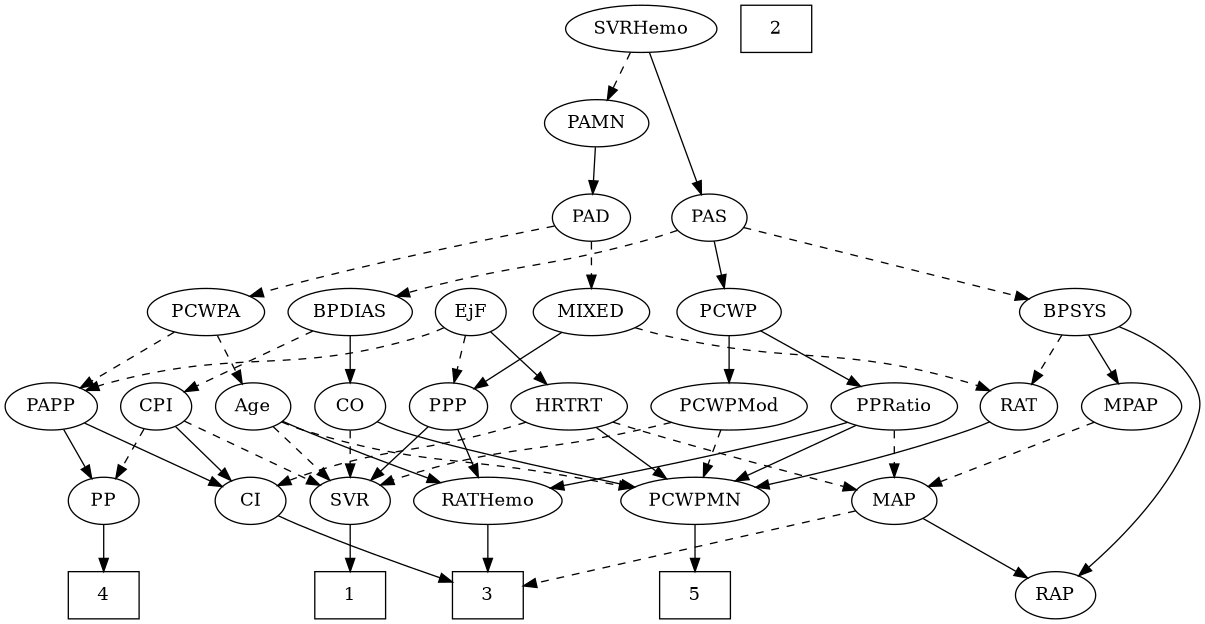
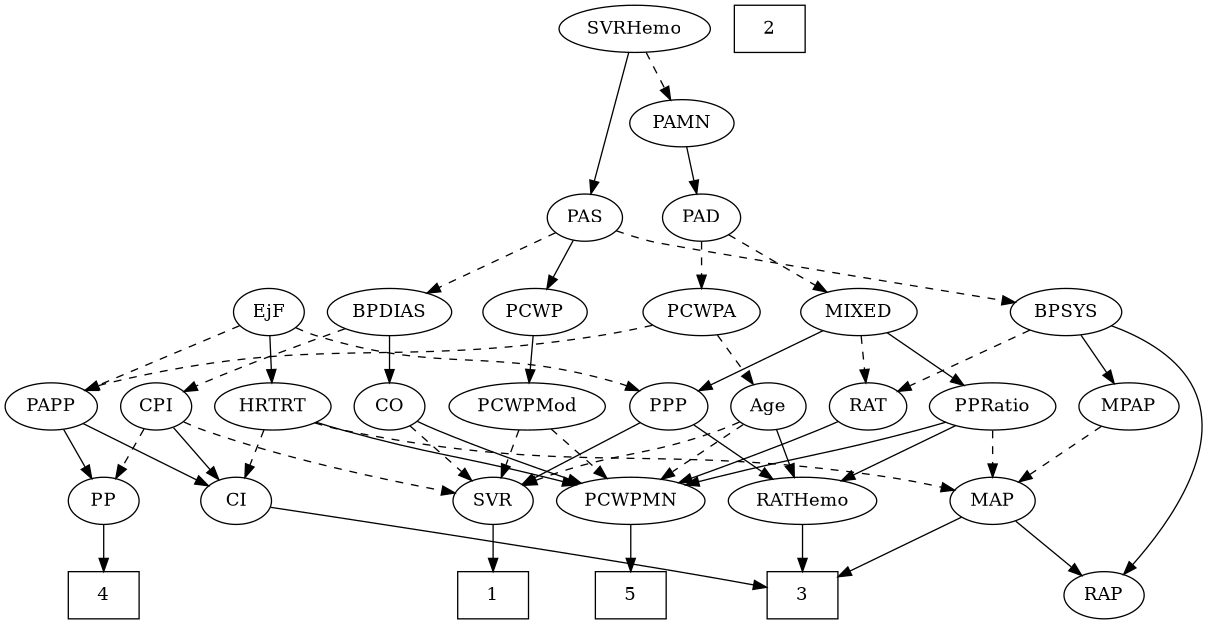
edge "PCWP" -> "PPRatio": now "MIXED" -> "PPRatio"
edge "MAP" -> "3": style dashed -> solid
